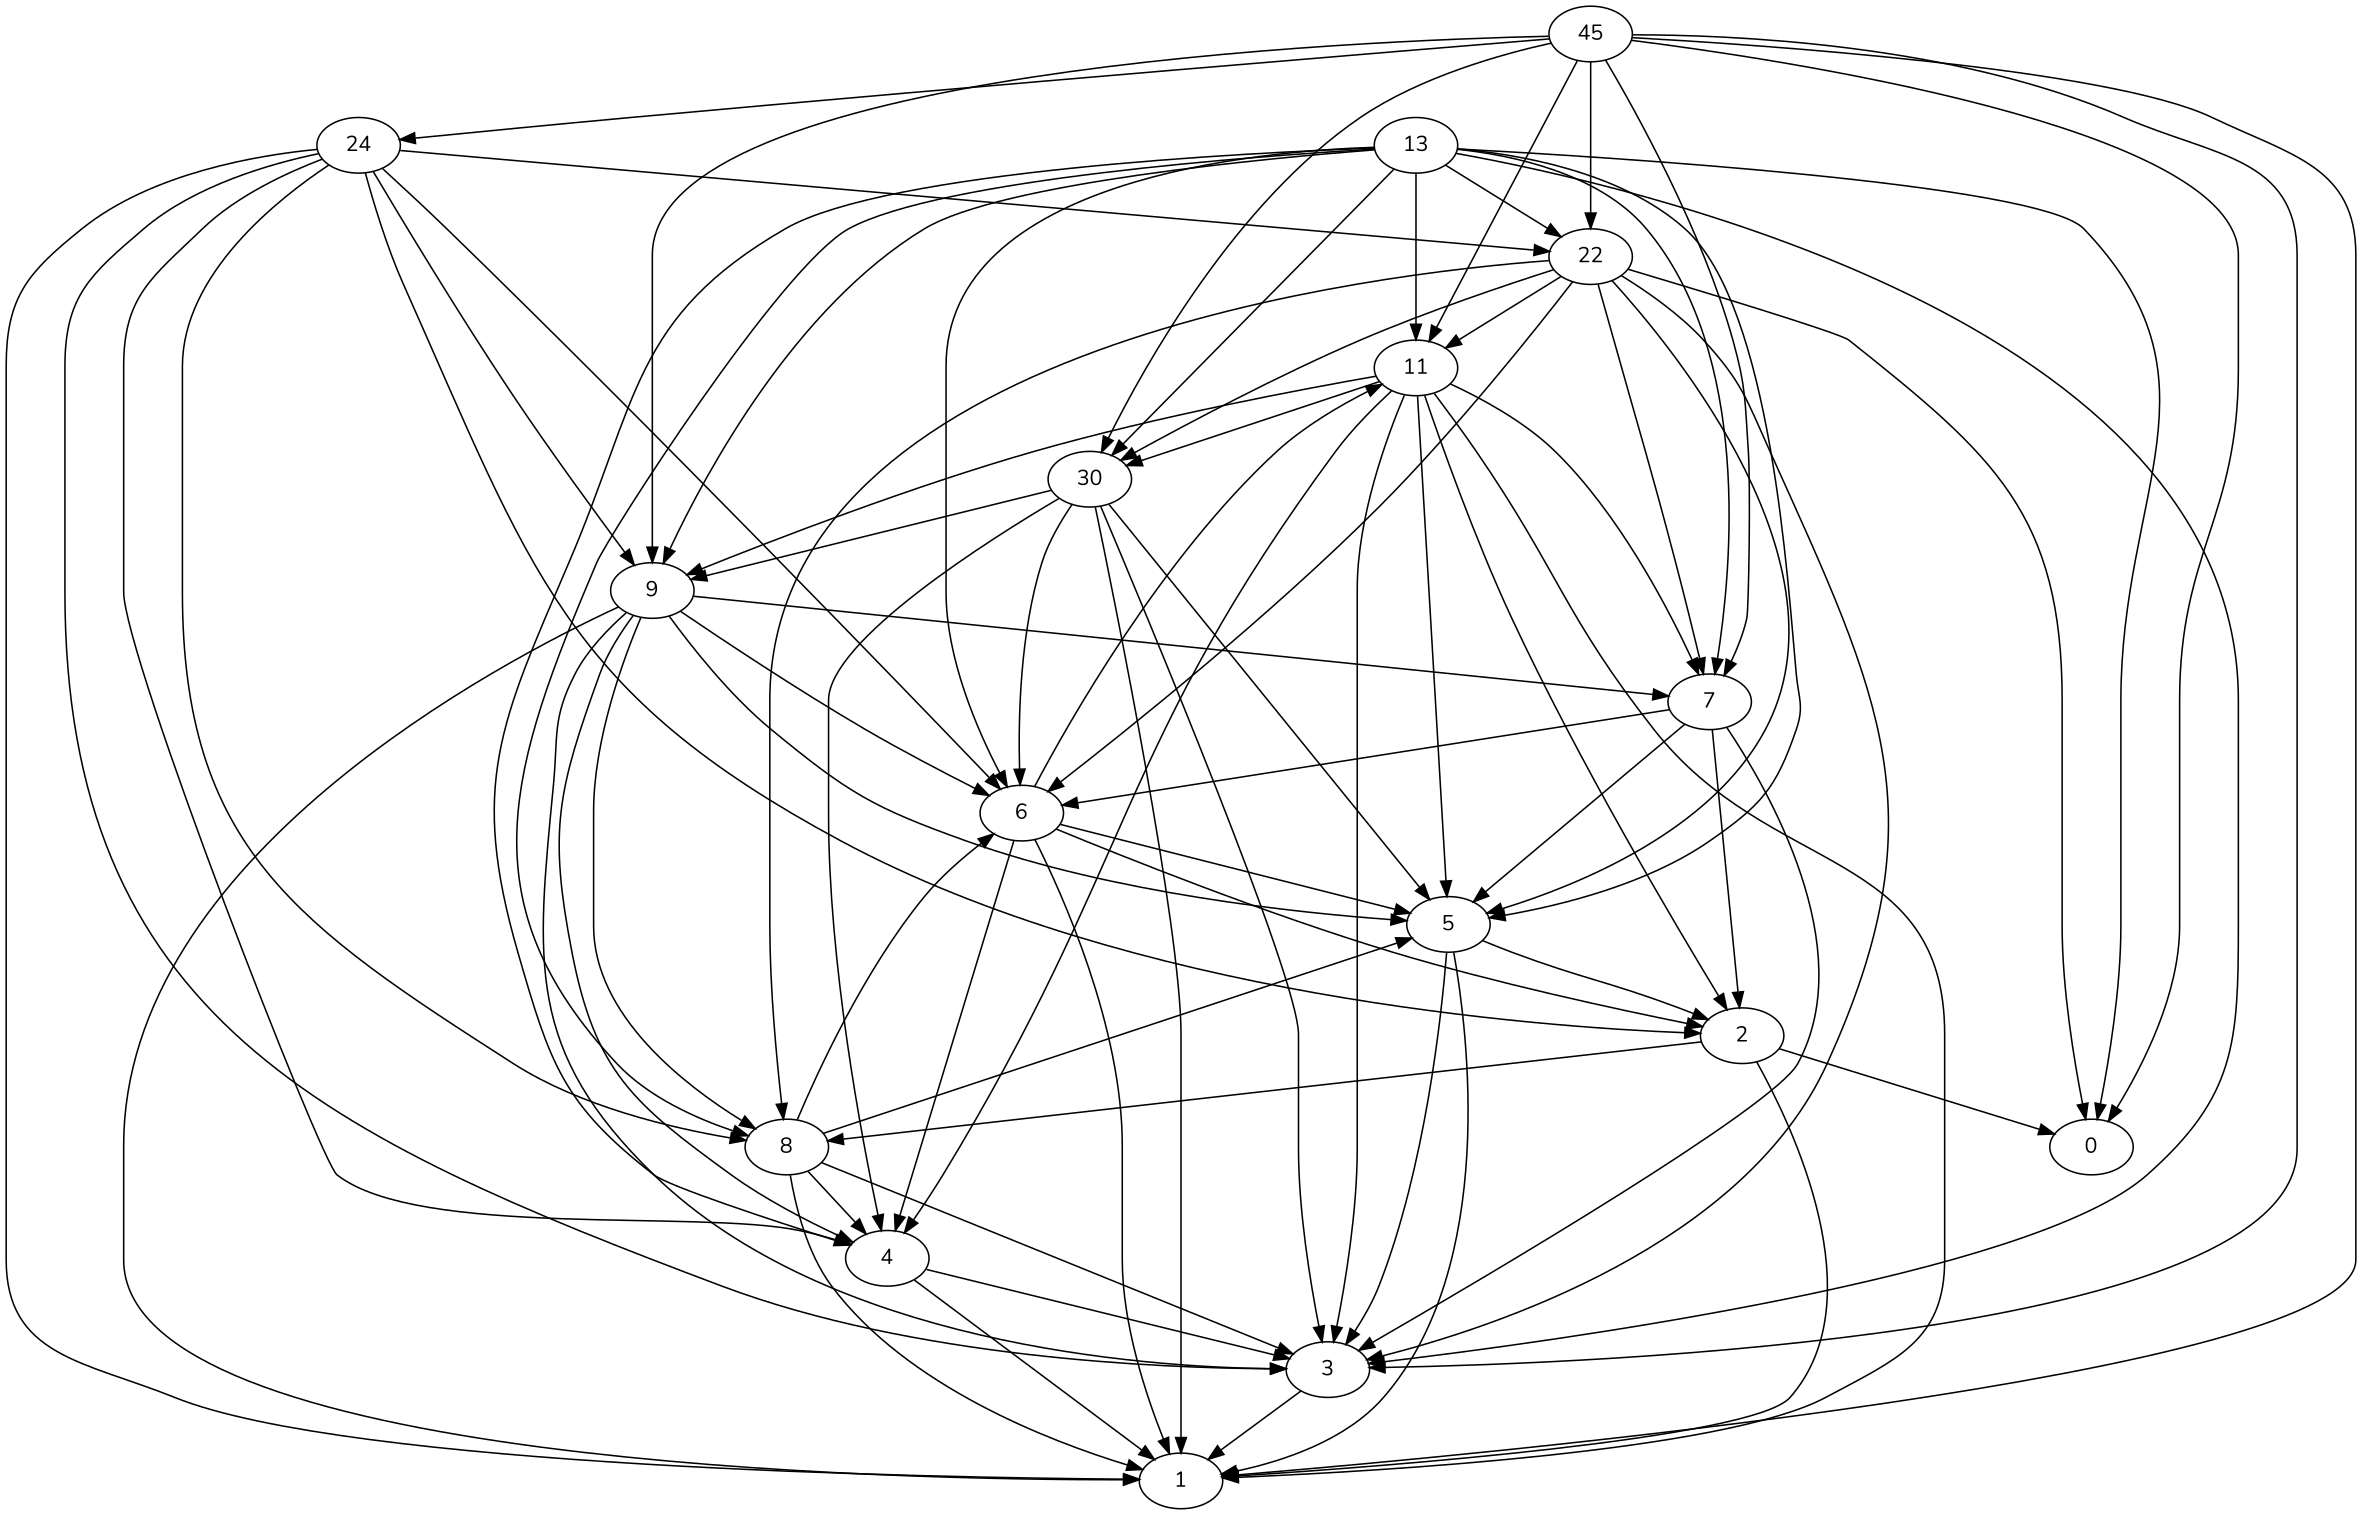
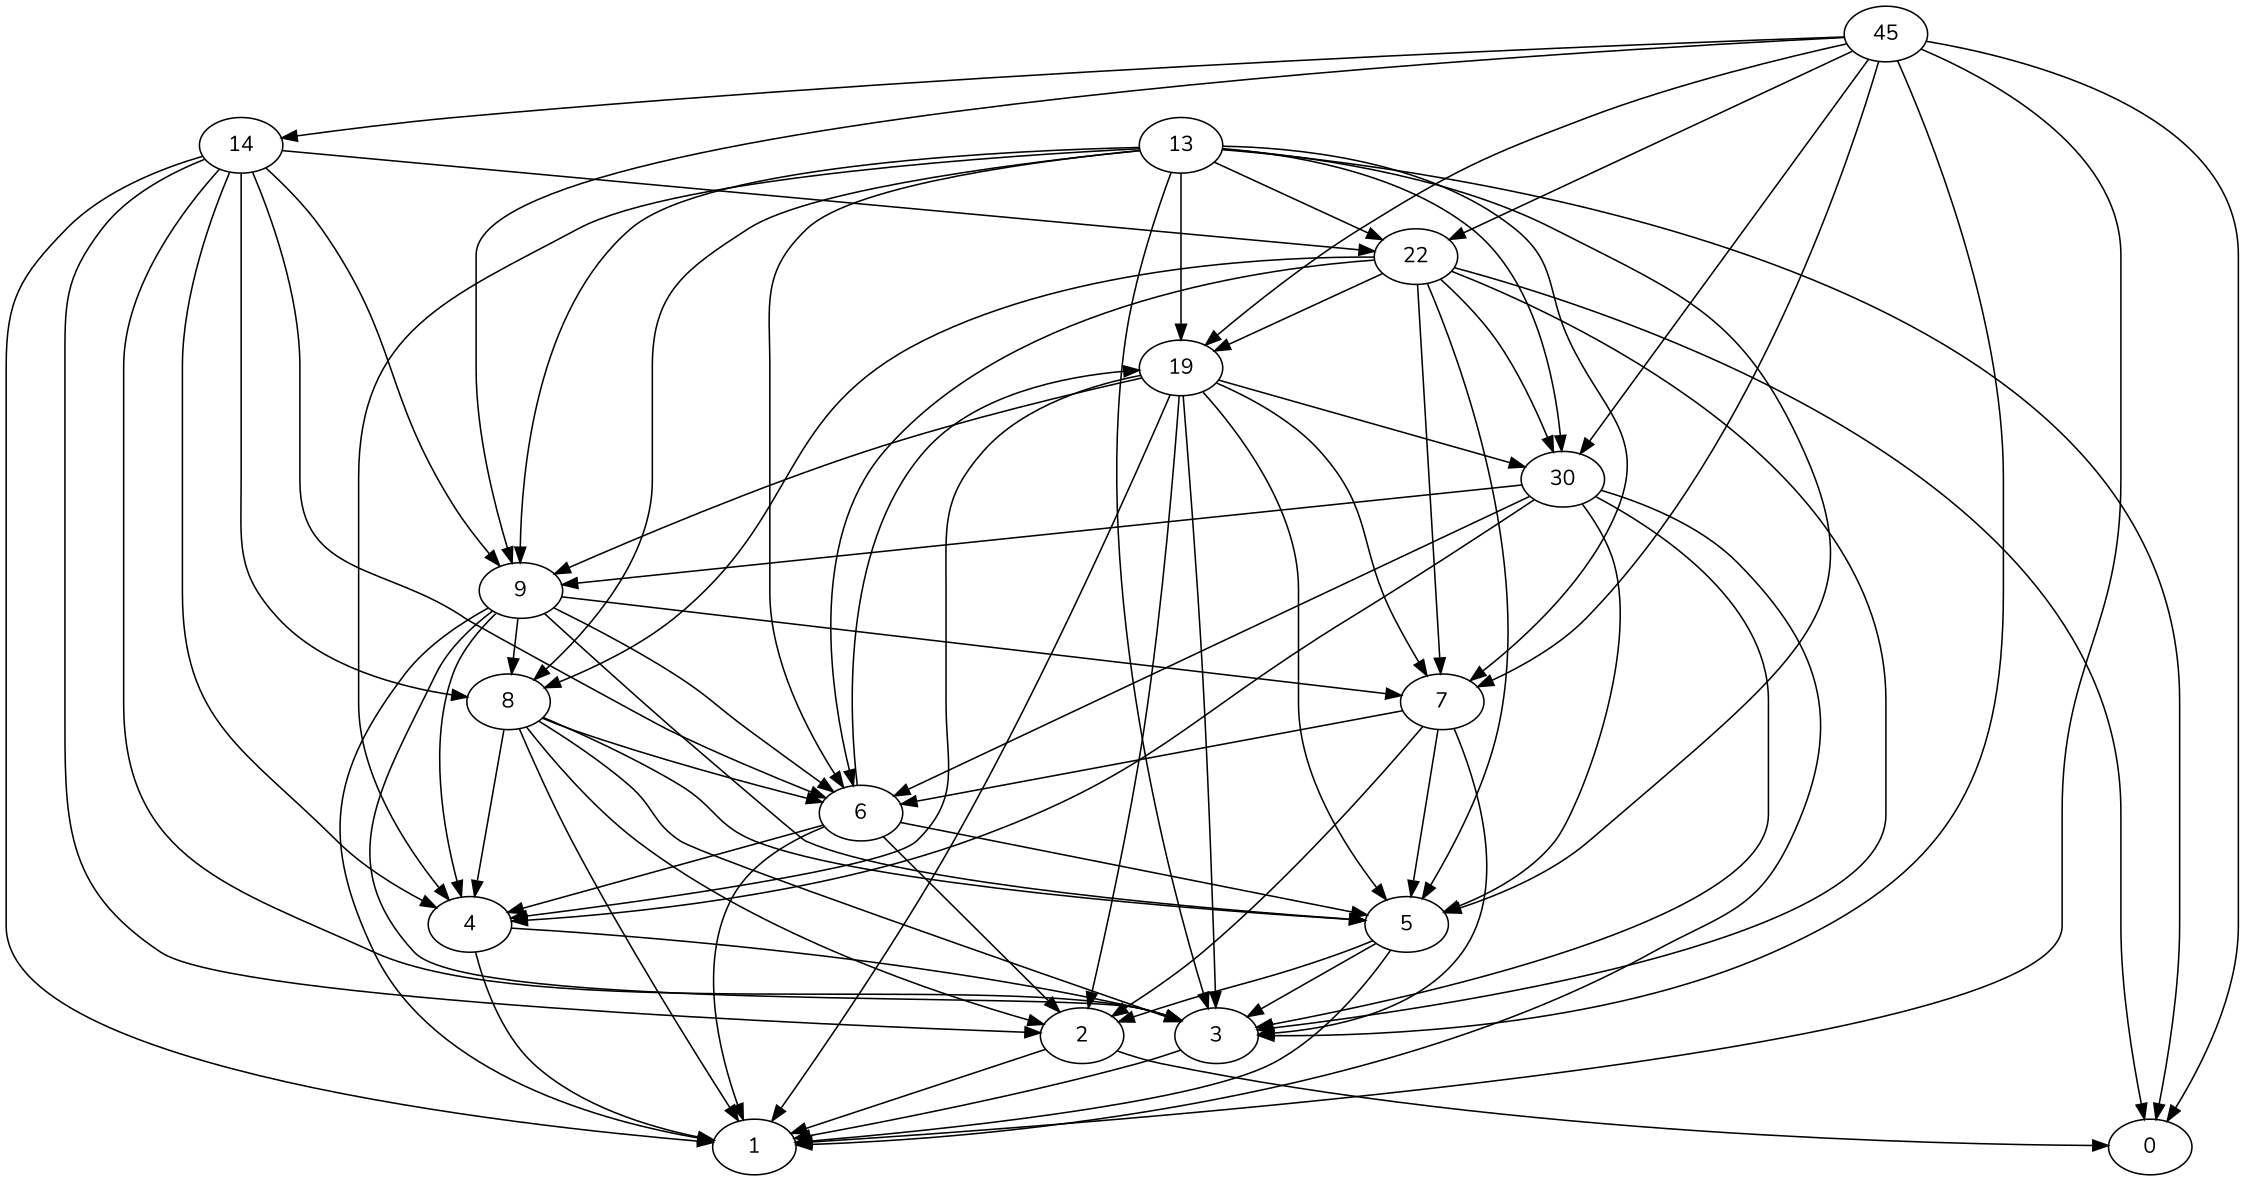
node "24": label "24" -> "14"
node "11": label "11" -> "19"
edge "2" -> "8": reversed
